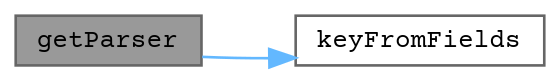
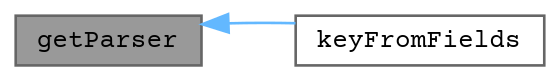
edge "getParser" -> "keyFromFields": reversed
